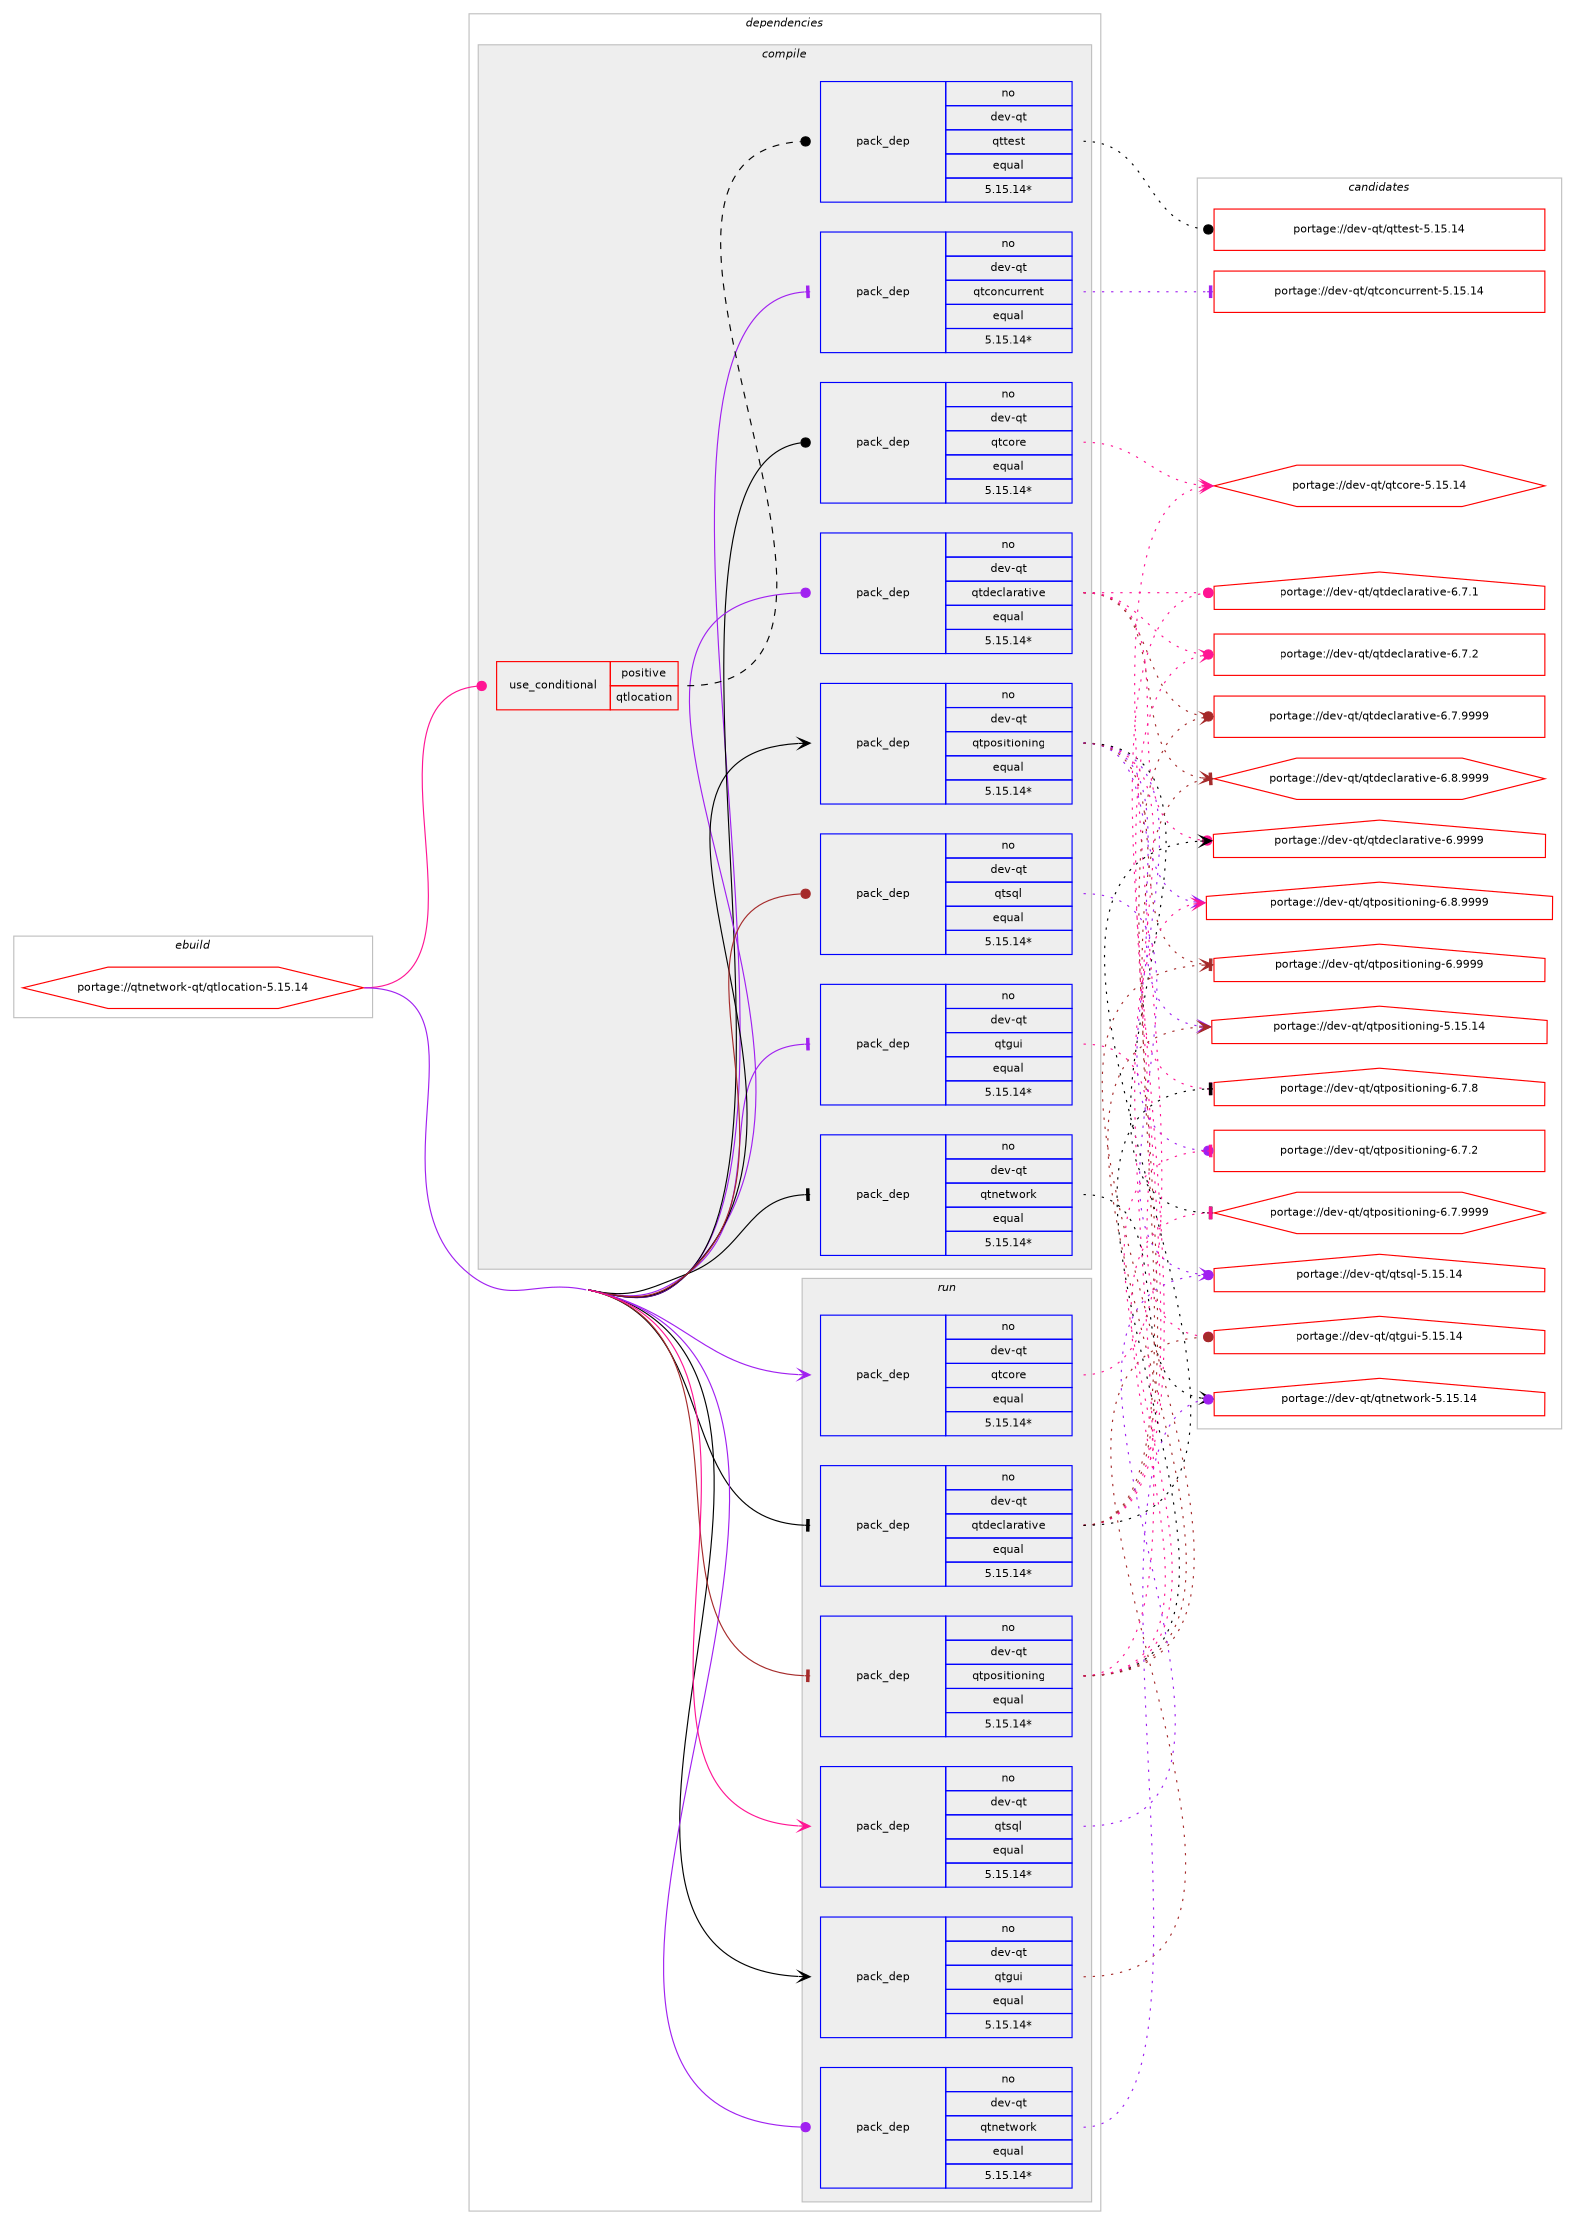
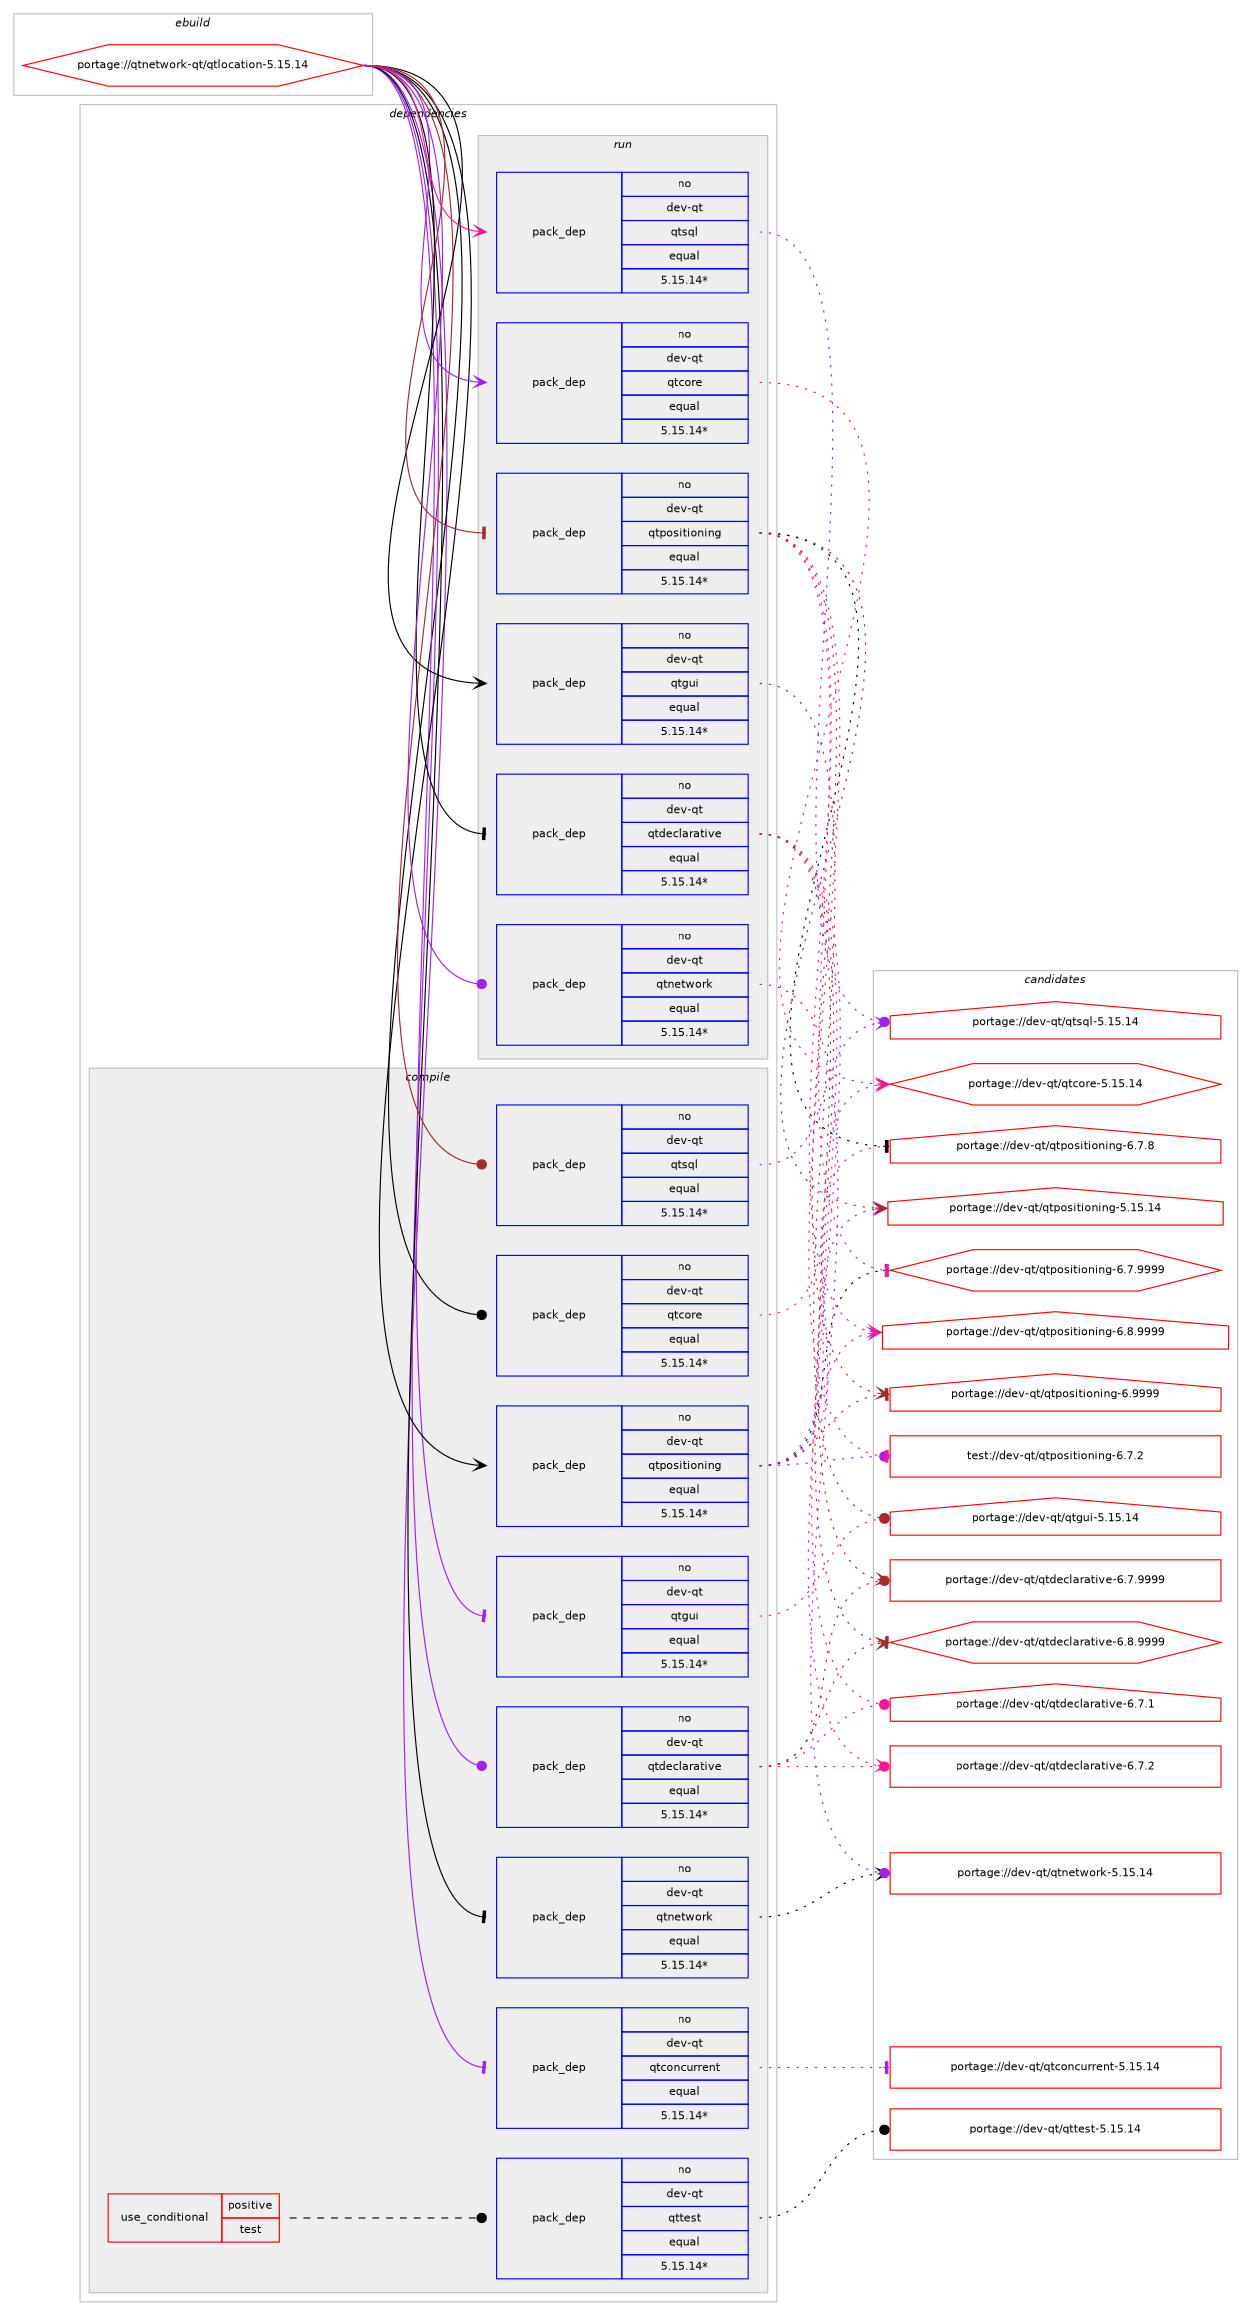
node "use_conditional": text "qtlocation" -> "test"
edge "portage://qtnetwork-qt/qtlocation-5.15.14" -> "use_conditional": removed
node "portage://dev-qt/qtdeclarative-6.9999": removed
node "portage://dev-qt/qtpositioning-6.7.2": label "portage://dev-qt/qtpositioning-6.7.2" -> "test://dev-qt/qtpositioning-6.7.2"
node "portage://dev-qt/qtnetwork-5.15.14": shape house -> box
